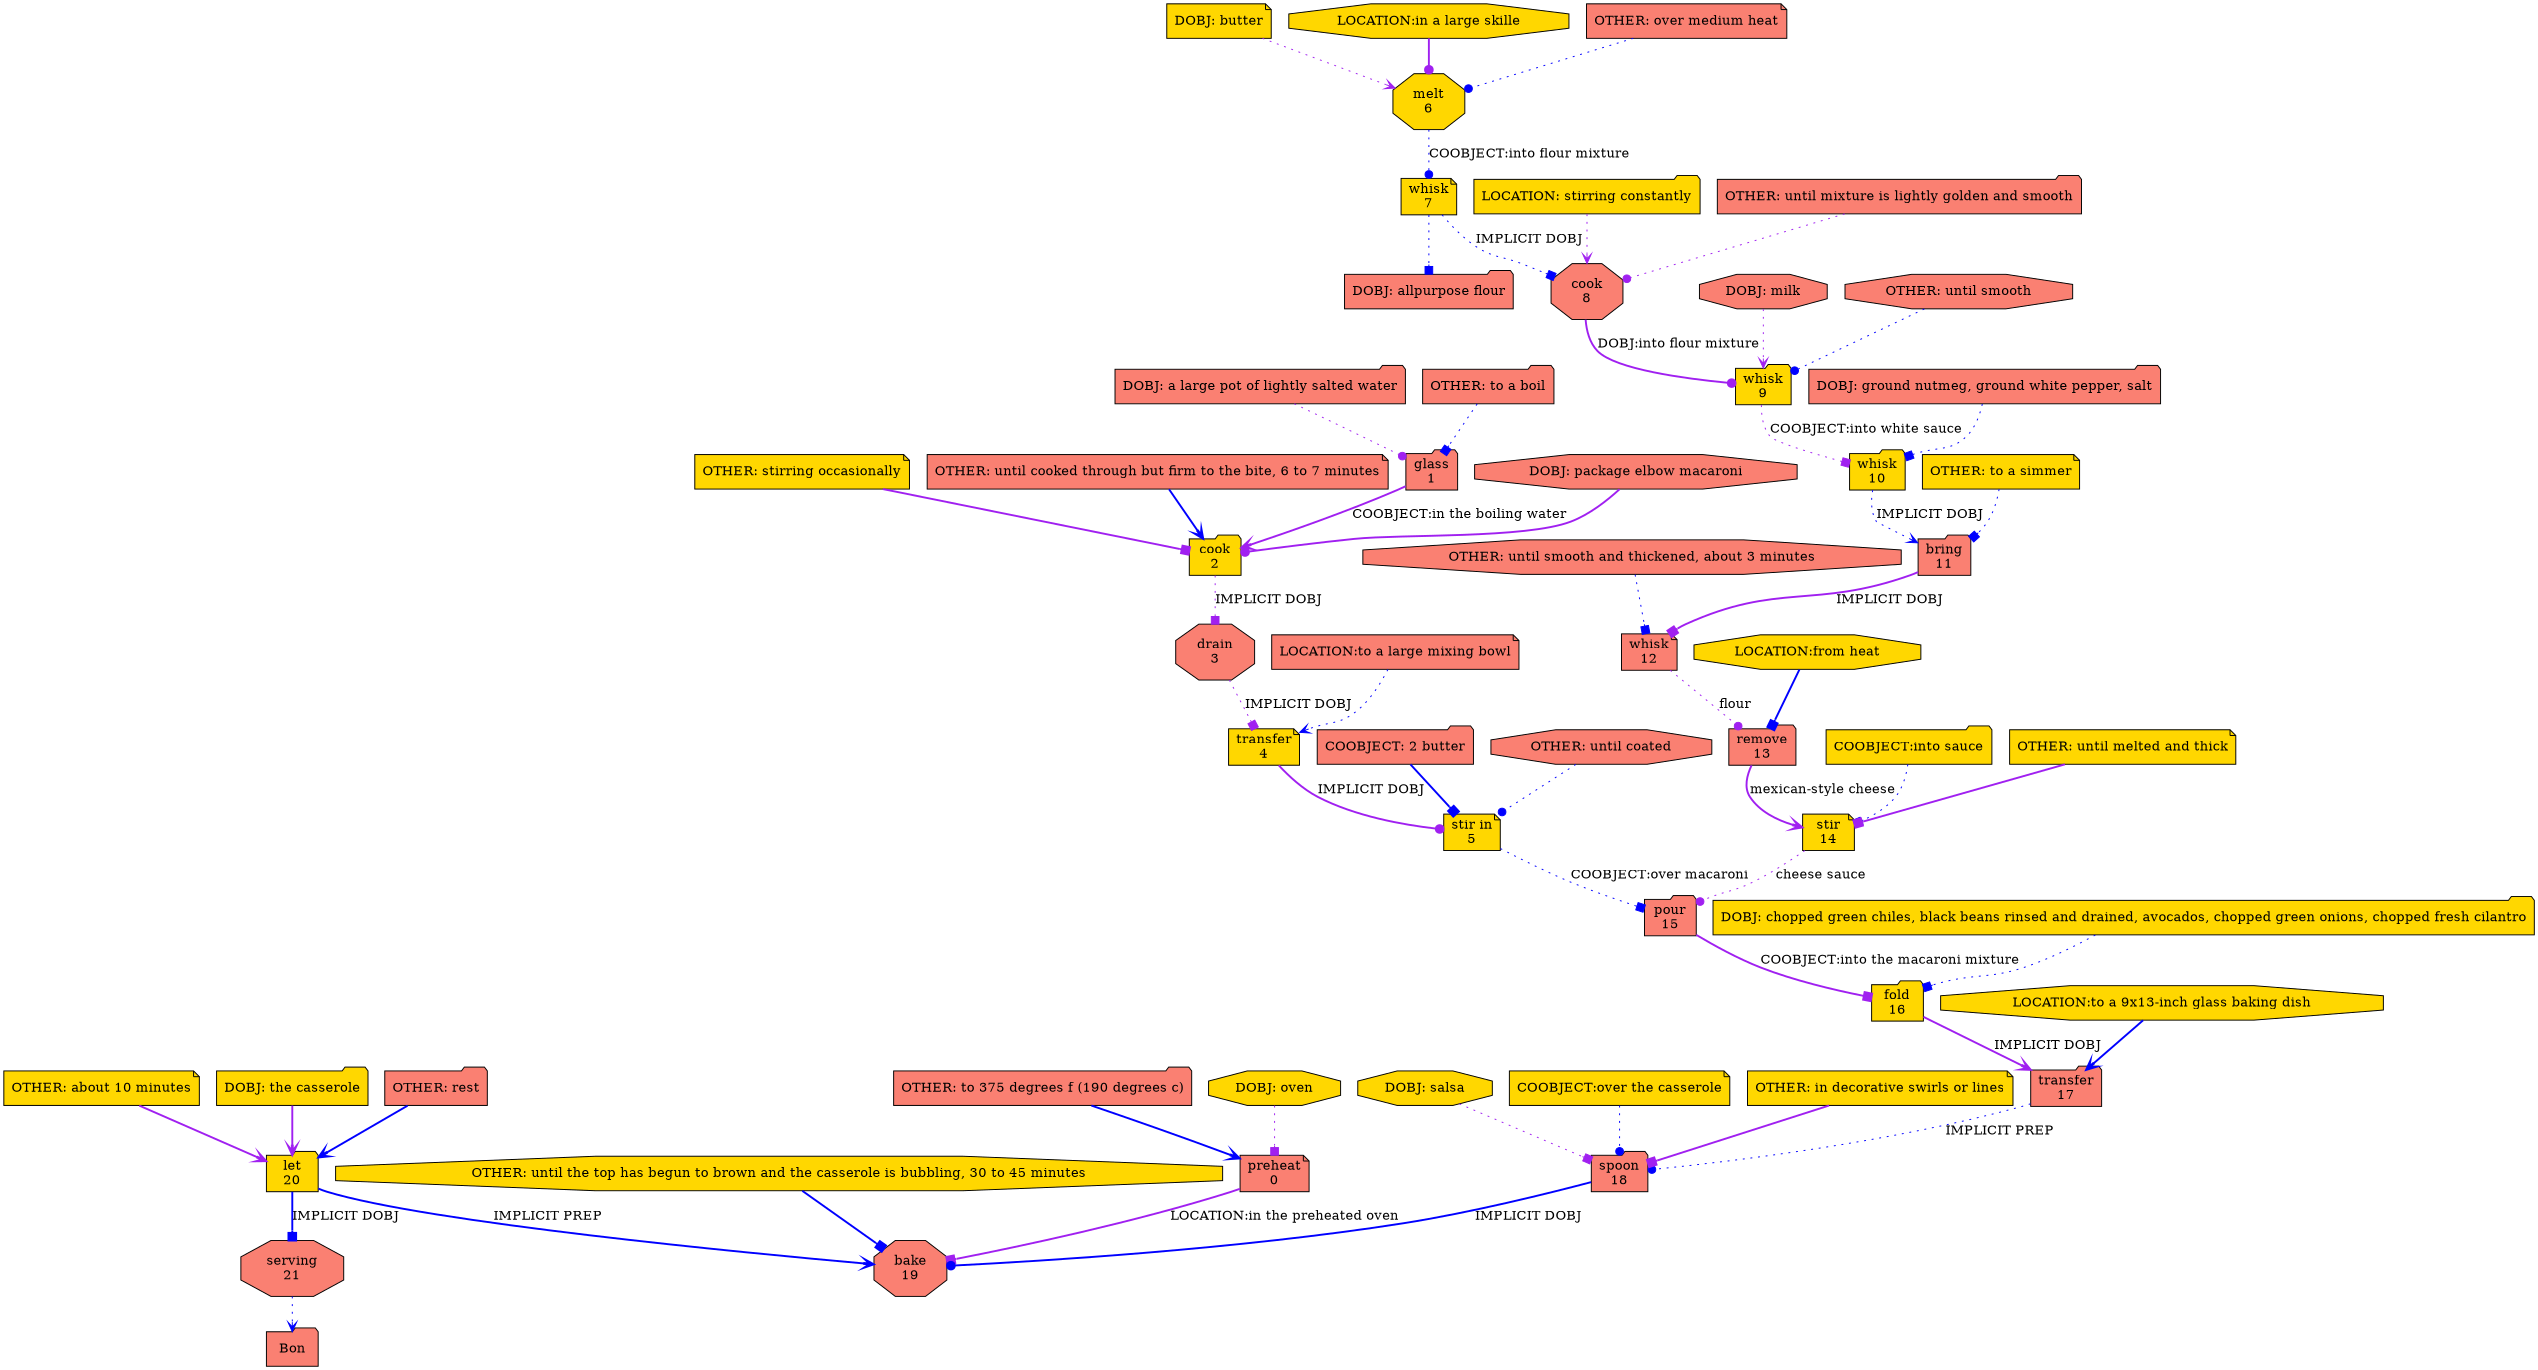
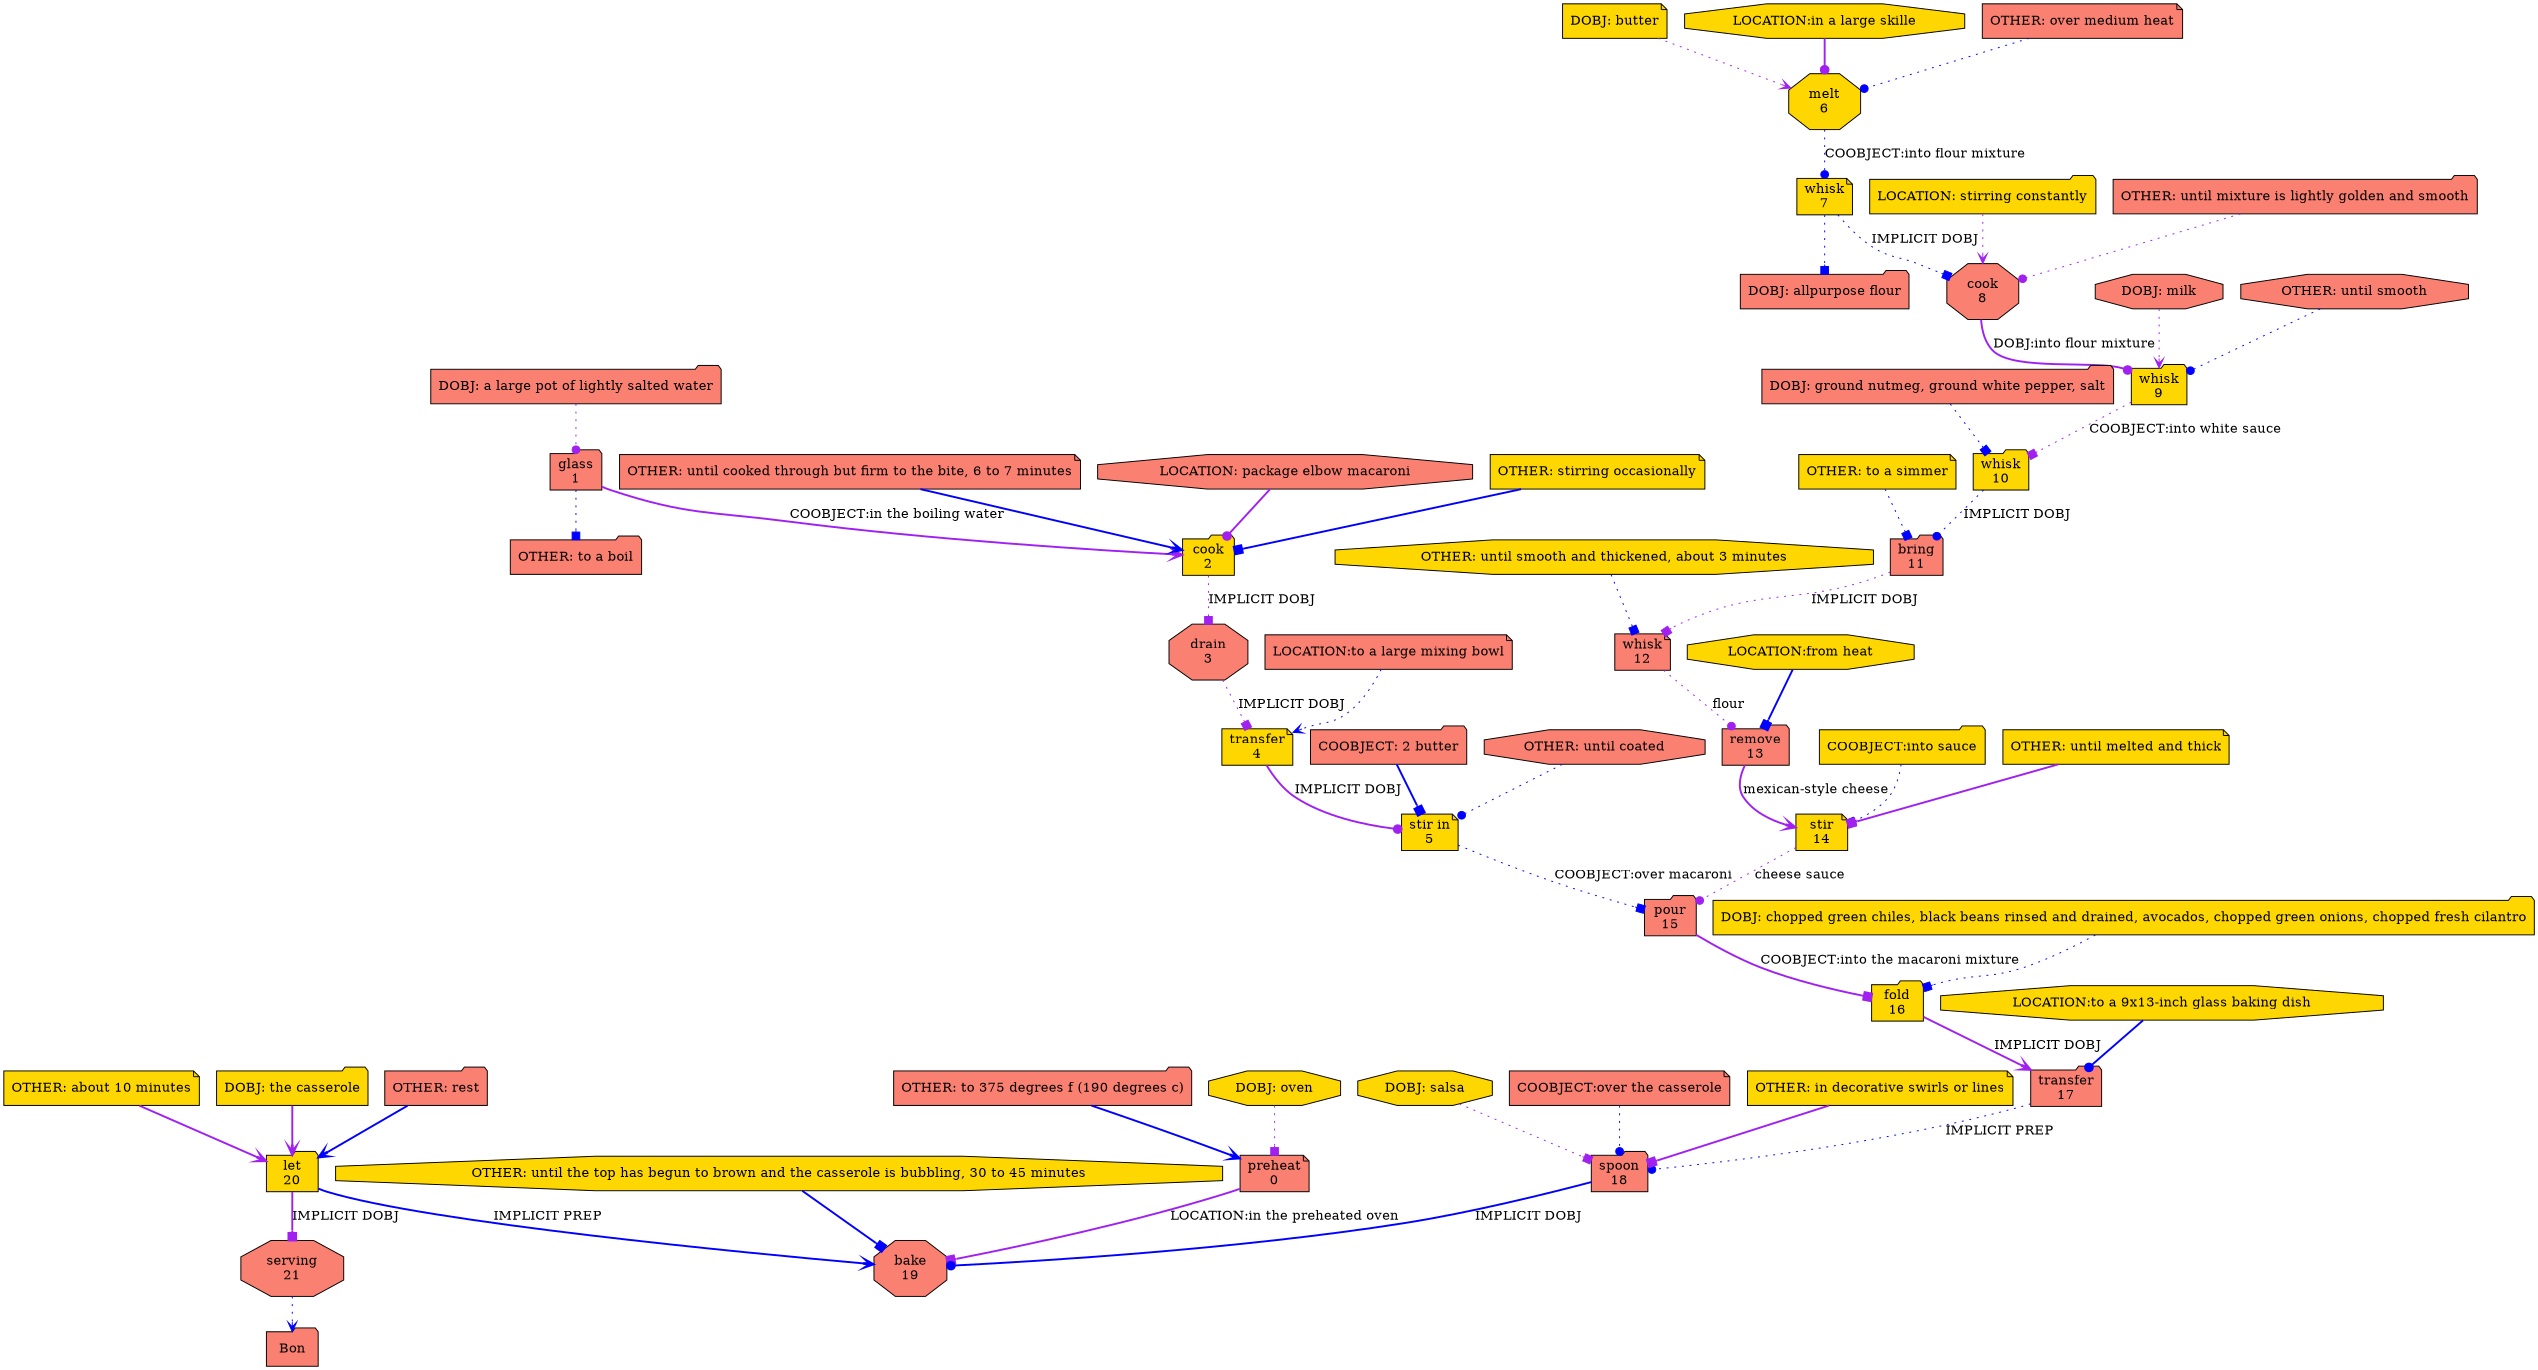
edge "OTHER: to a boil" -> "glass 1": reversed
node "DOBJ: package elbow macaroni": label "DOBJ: package elbow macaroni" -> "LOCATION: package elbow macaroni"
edge "OTHER: stirring occasionally" -> "cook 2": color purple -> blue
edge "whisk 10" -> "bring 11": arrowhead vee -> dot
node "OTHER: until smooth and thickened, about 3 minutes": fillcolor salmon -> gold
edge "bring 11" -> "whisk 12": style bold -> dotted
edge "LOCATION:to a 9x13-inch glass baking dish" -> "transfer 17": arrowhead vee -> dot
node "COOBJECT:over the casserole": fillcolor gold -> salmon
edge "let 20" -> "serving 21": color blue -> purple
